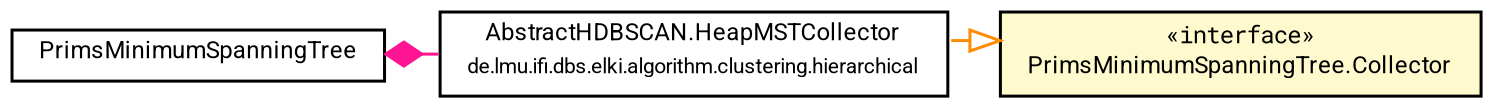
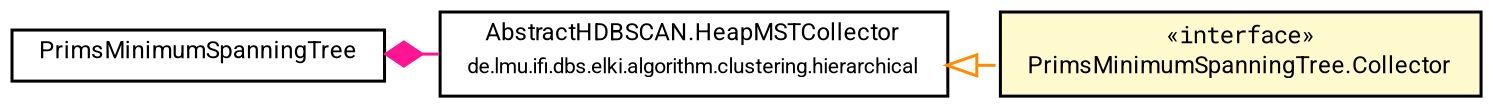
edge "AbstractHDBSCAN.HeapMSTCollector" -> "PrimsMinimumSpanningTree.Collector": reversed
